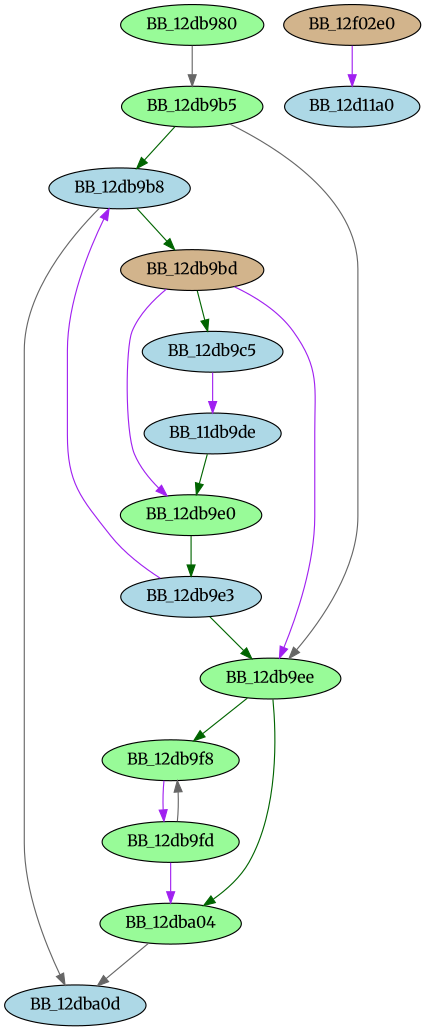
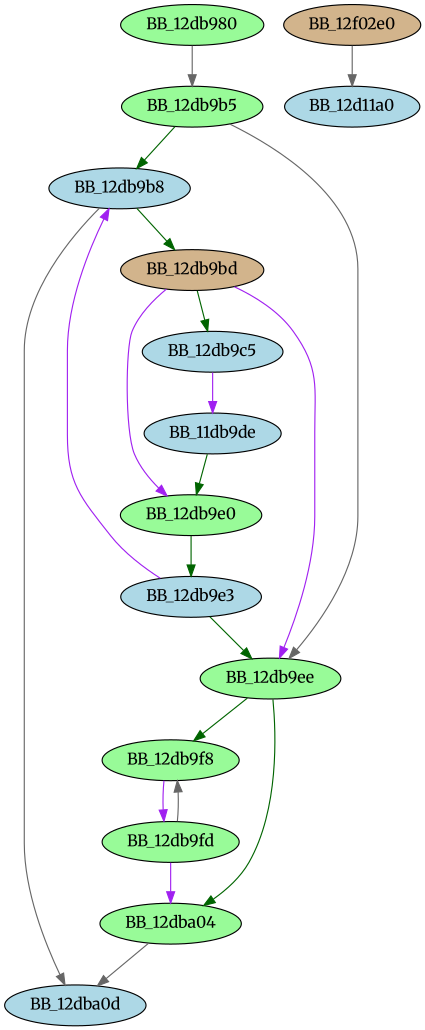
edge "BB_12f02e0" -> "BB_12d11a0": color purple -> gray40
